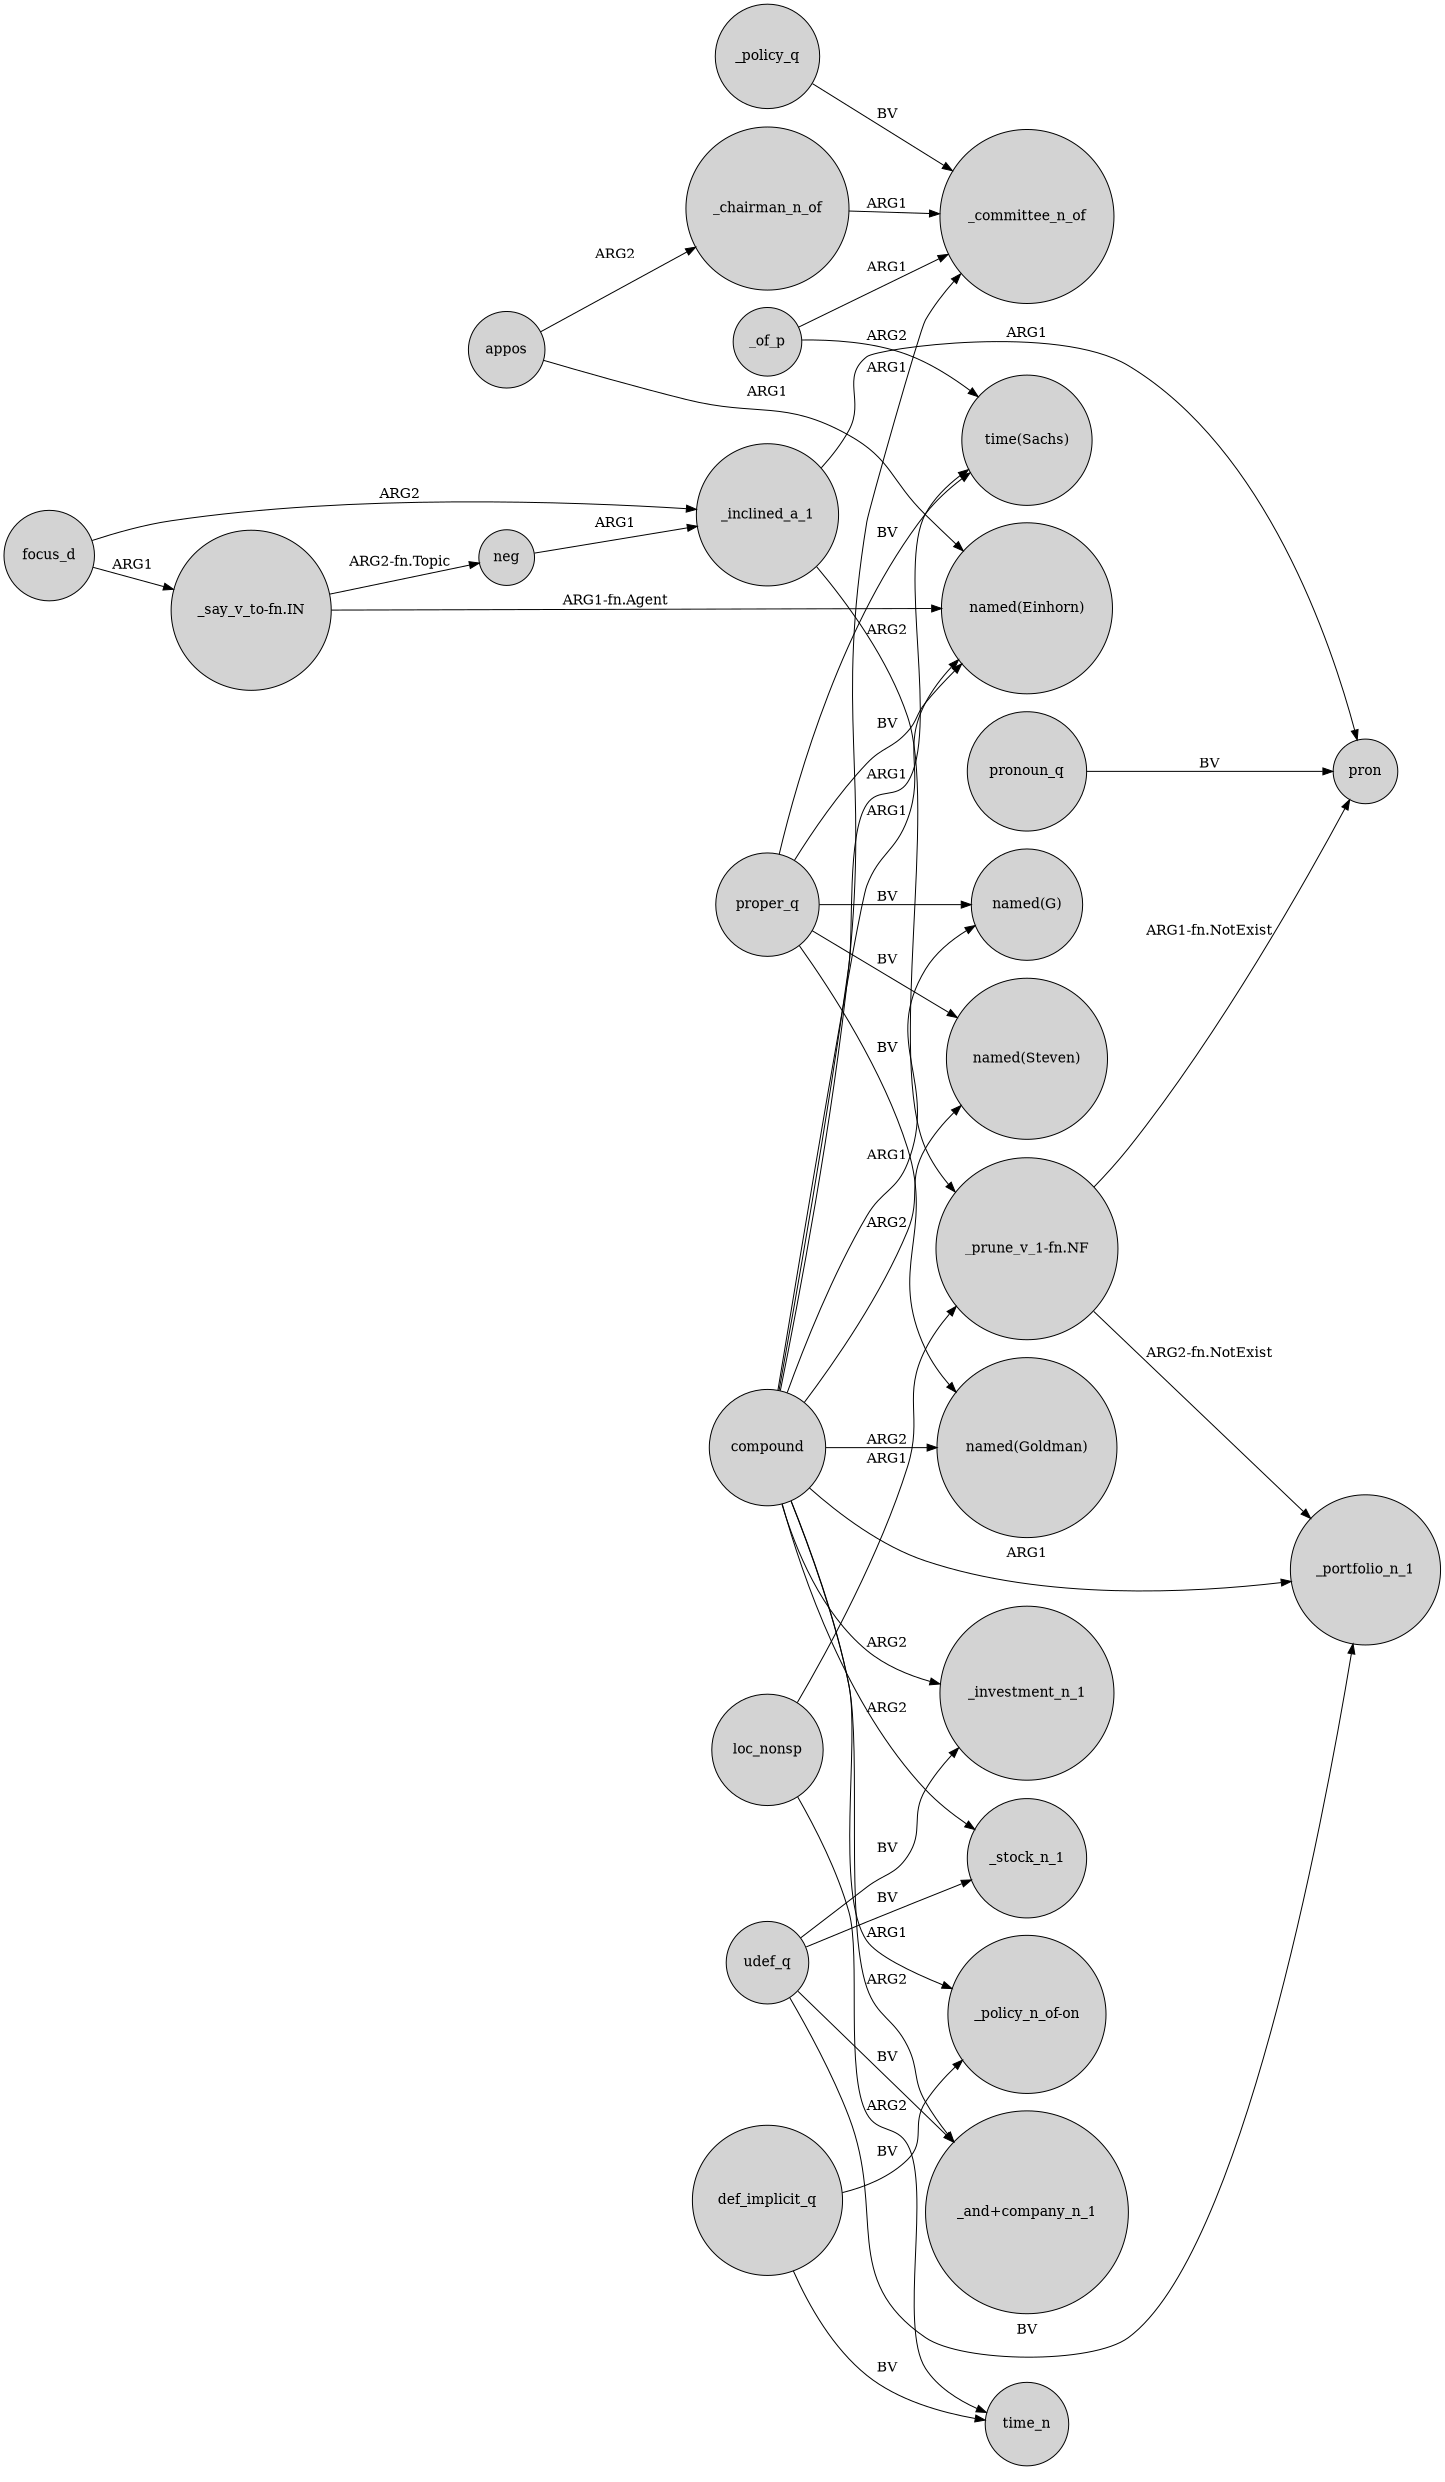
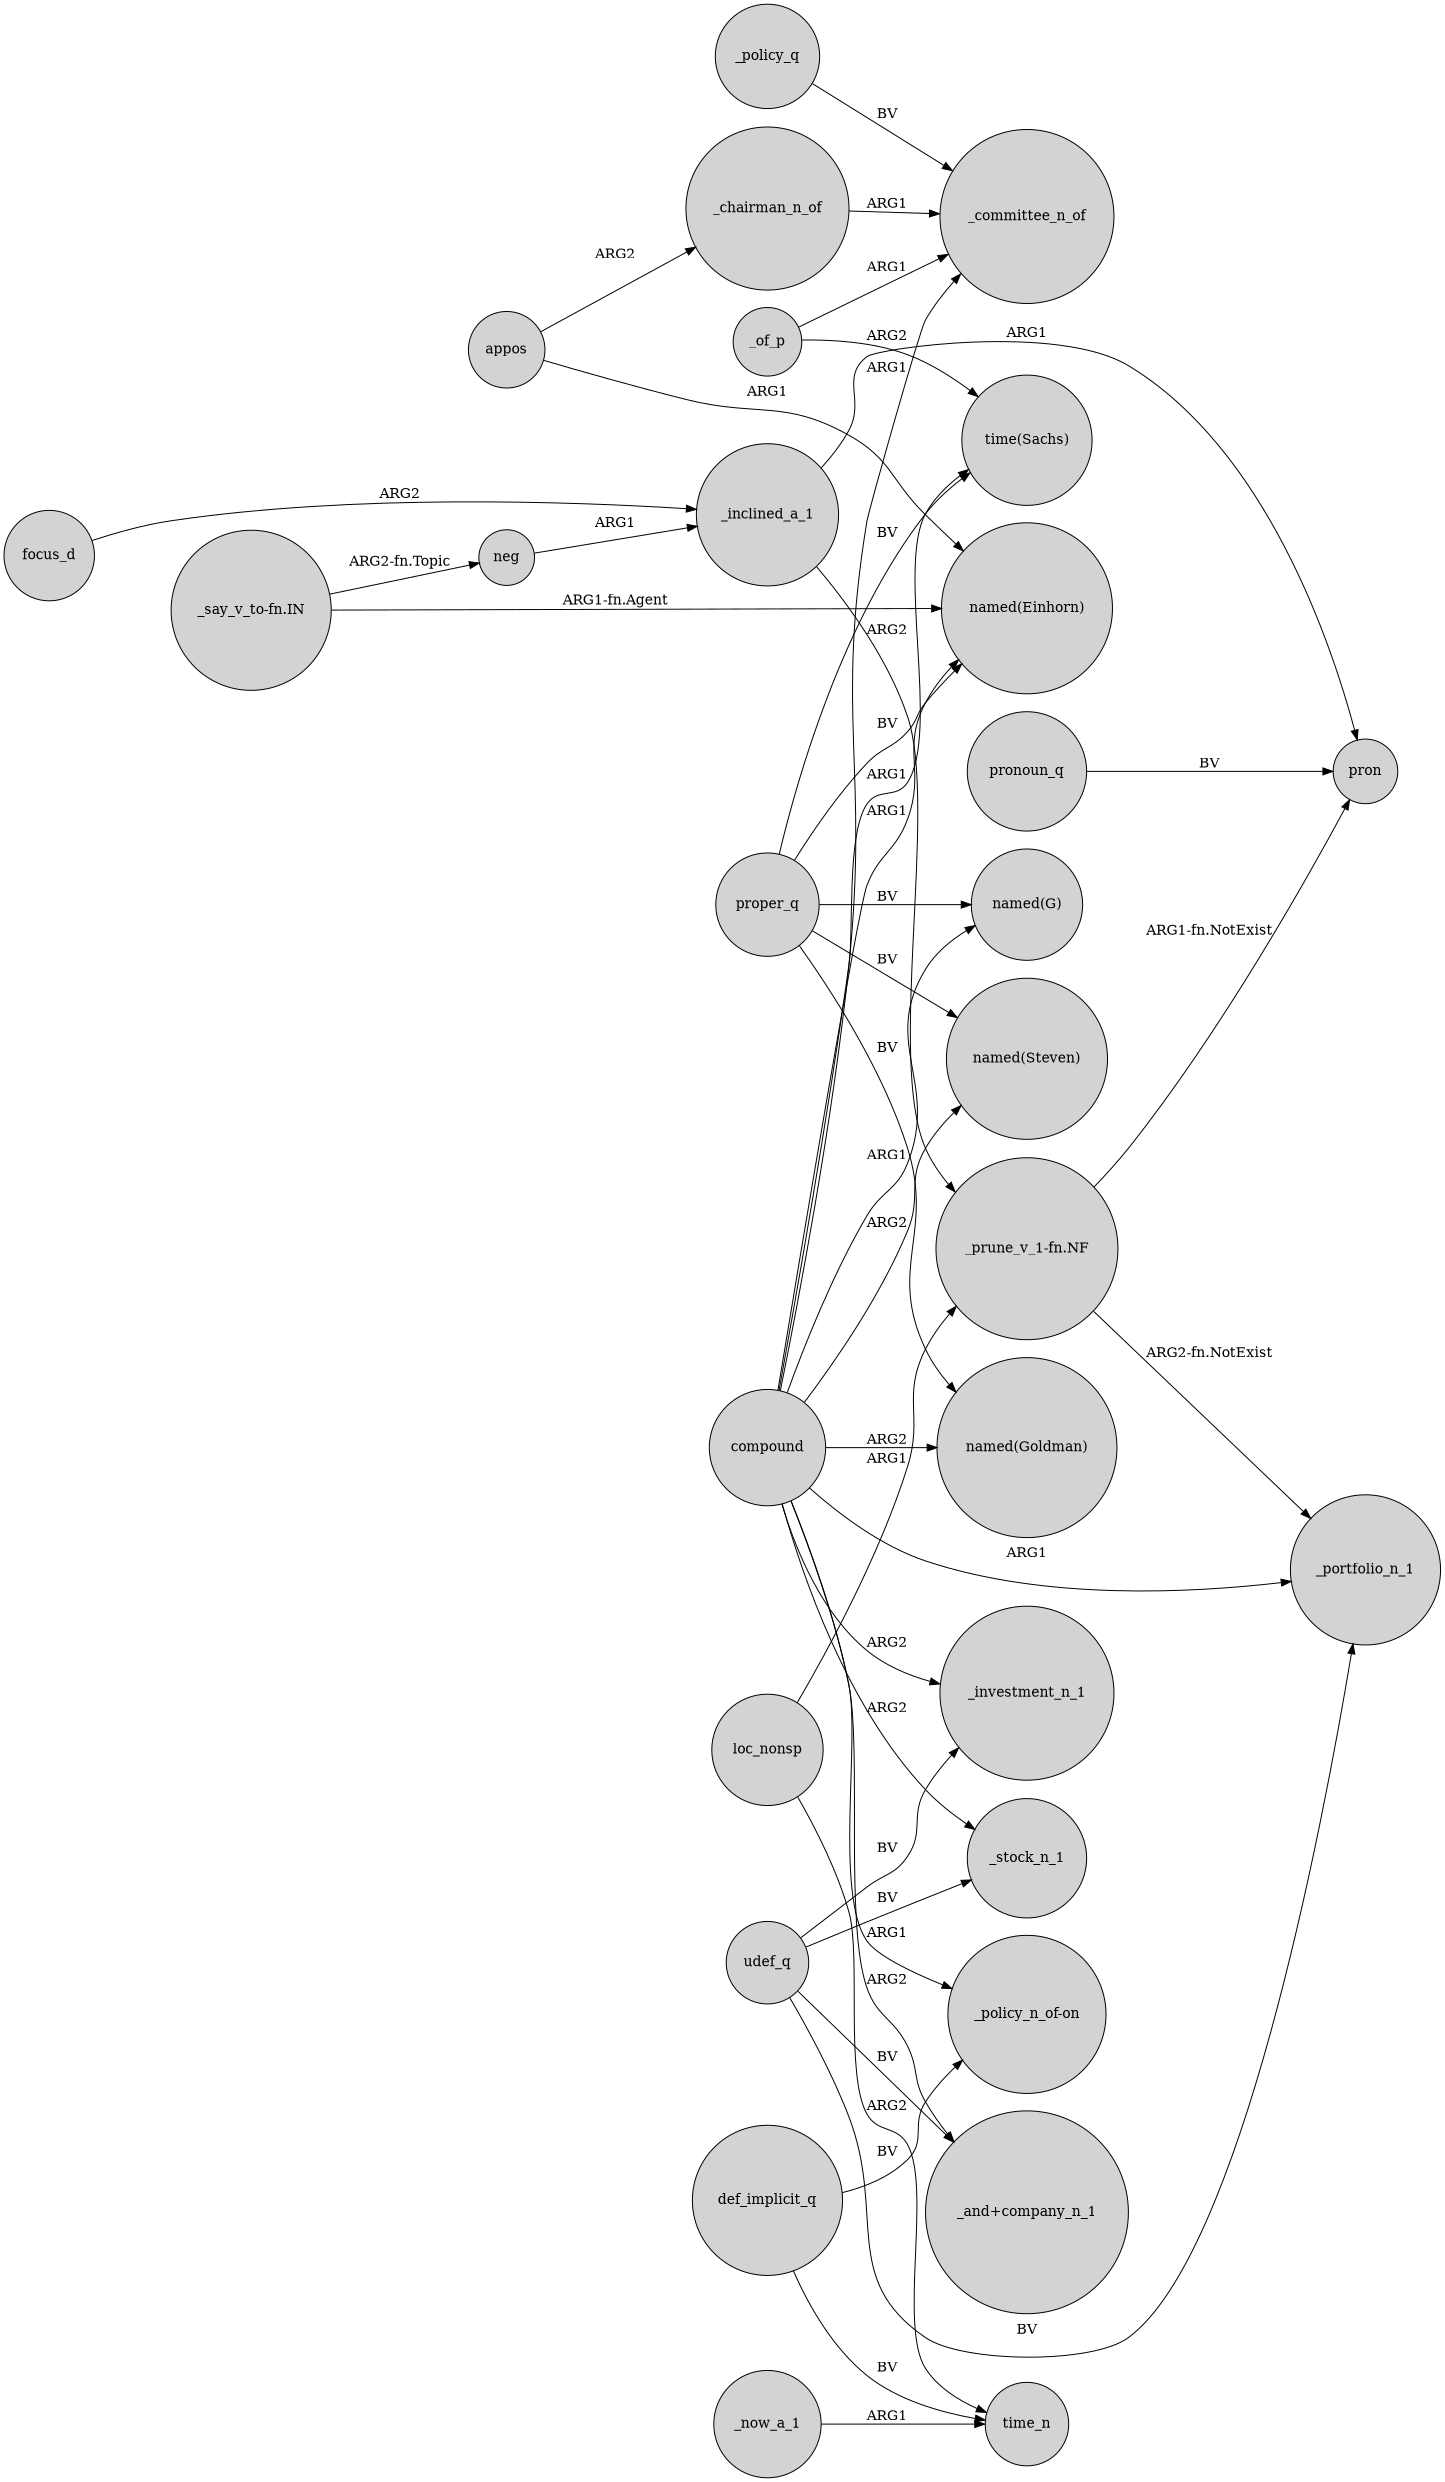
edge "focus_d" -> "_say_v_to-fn.IN": removed, label "ARG1"
node "_now_a_1": added
